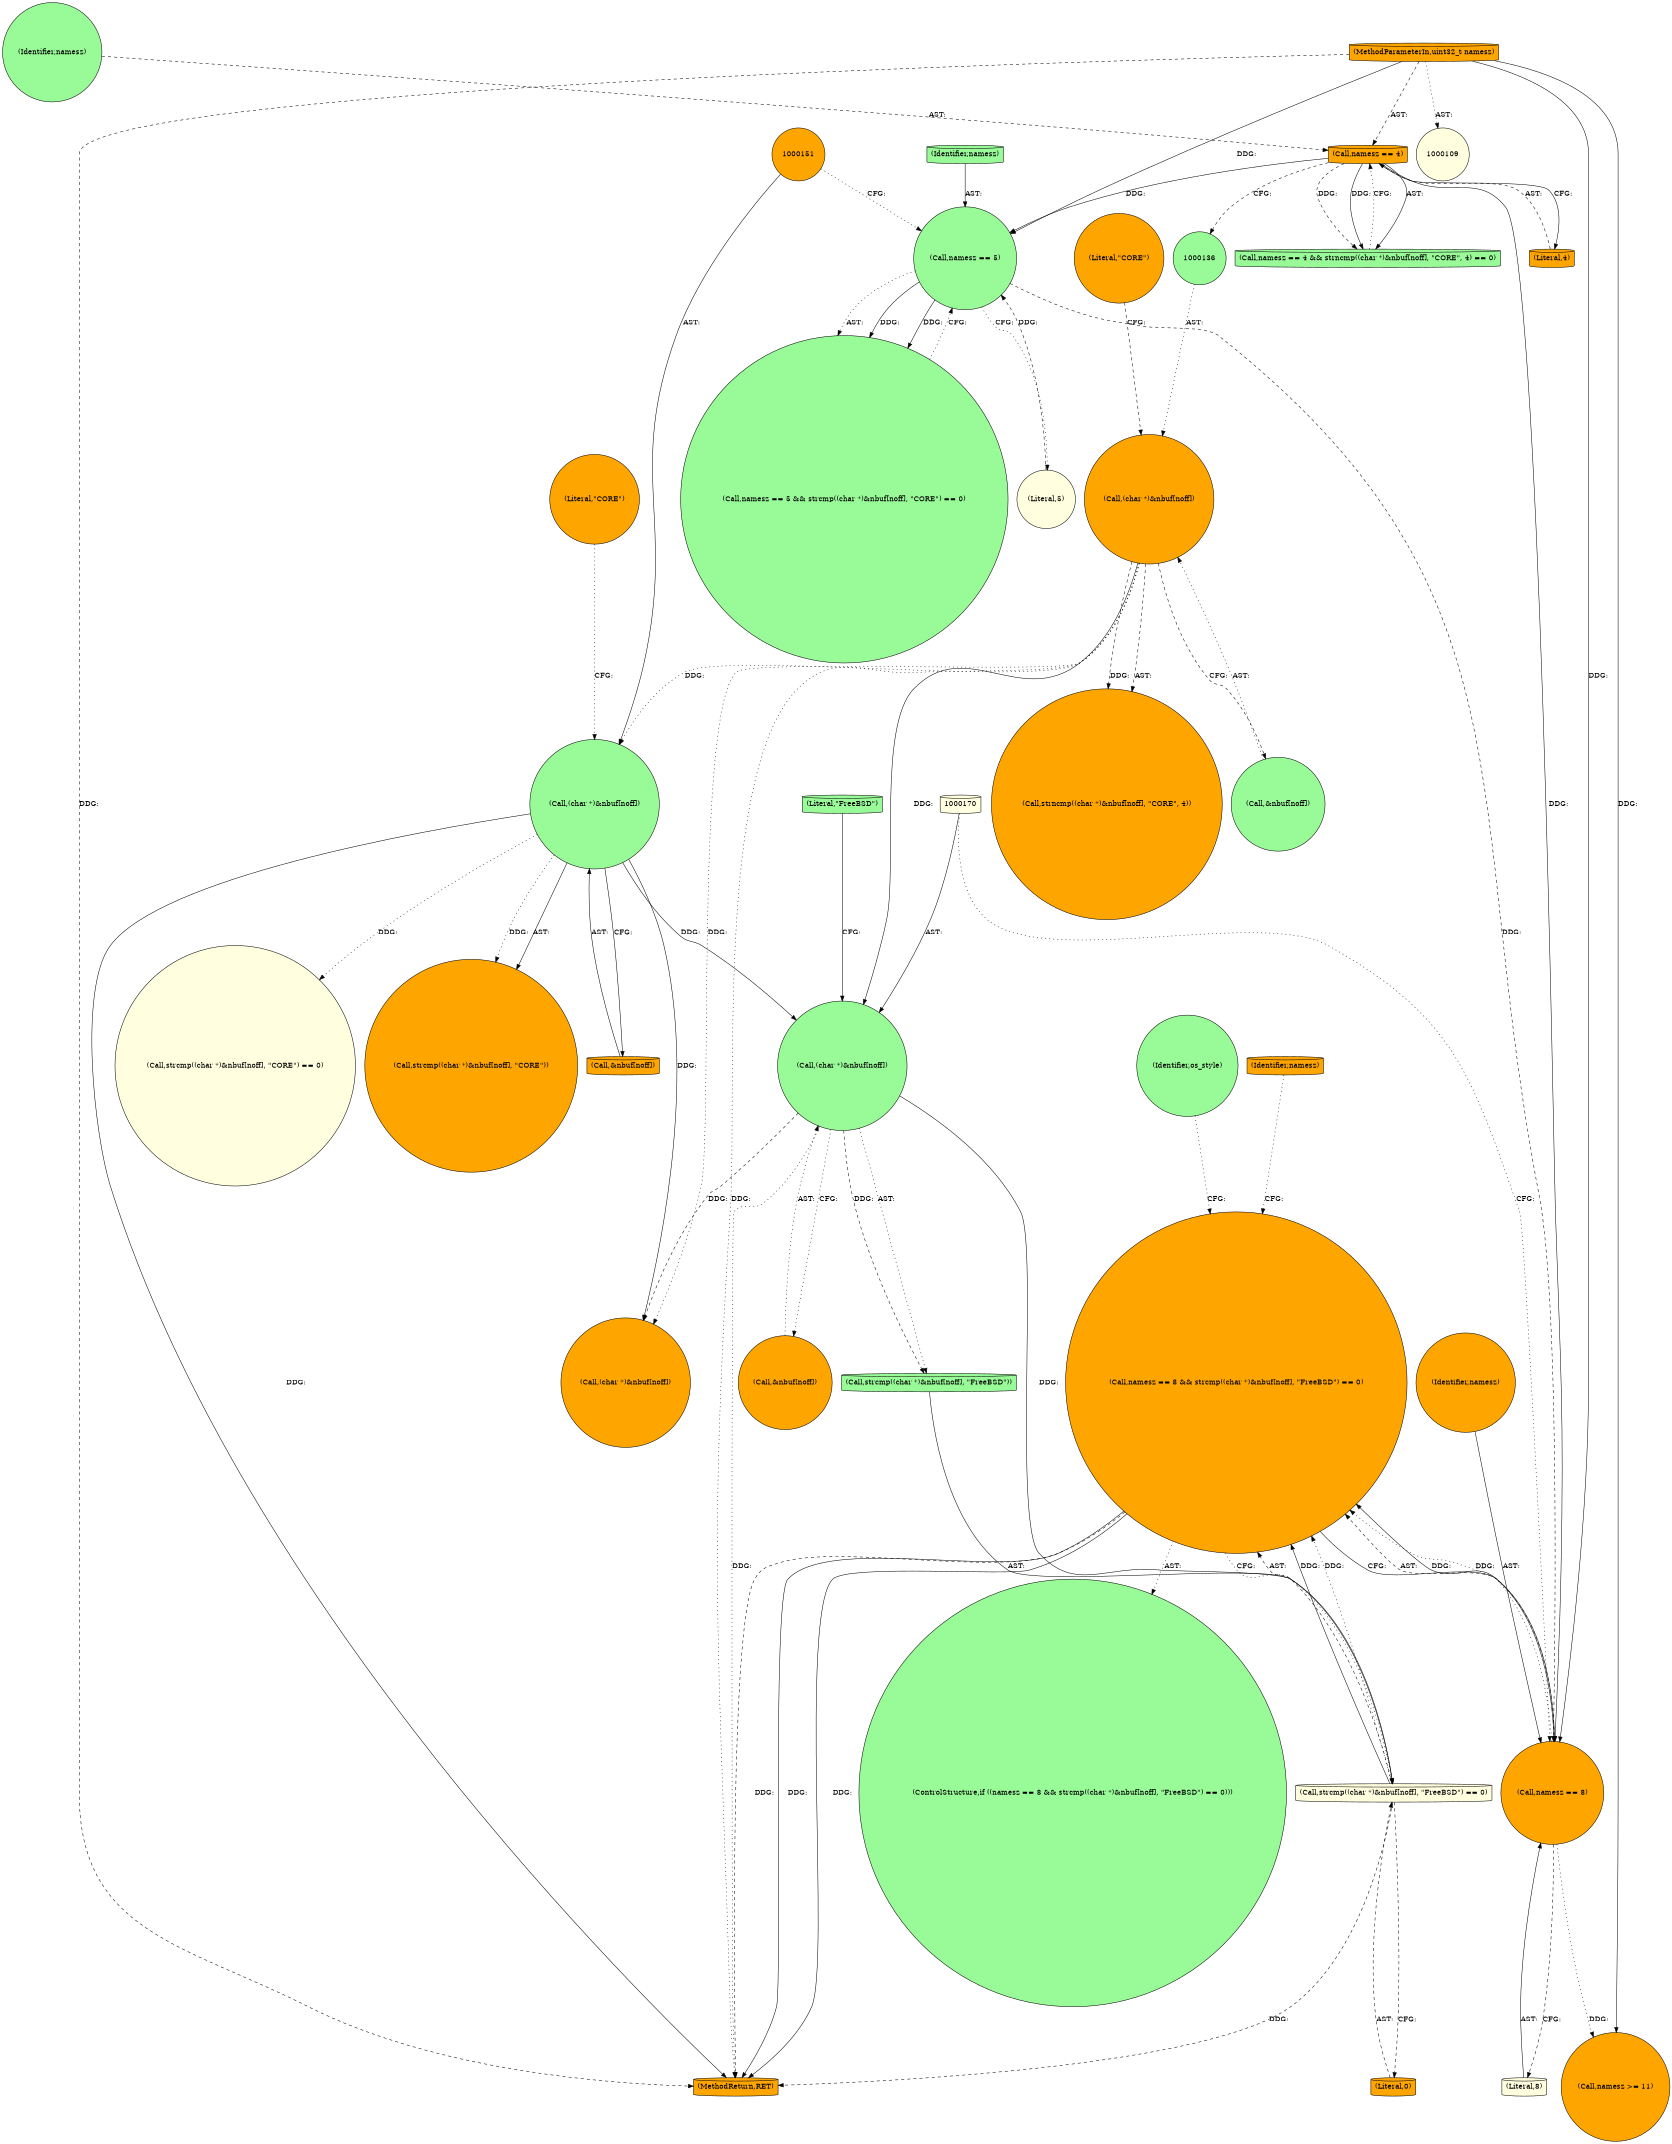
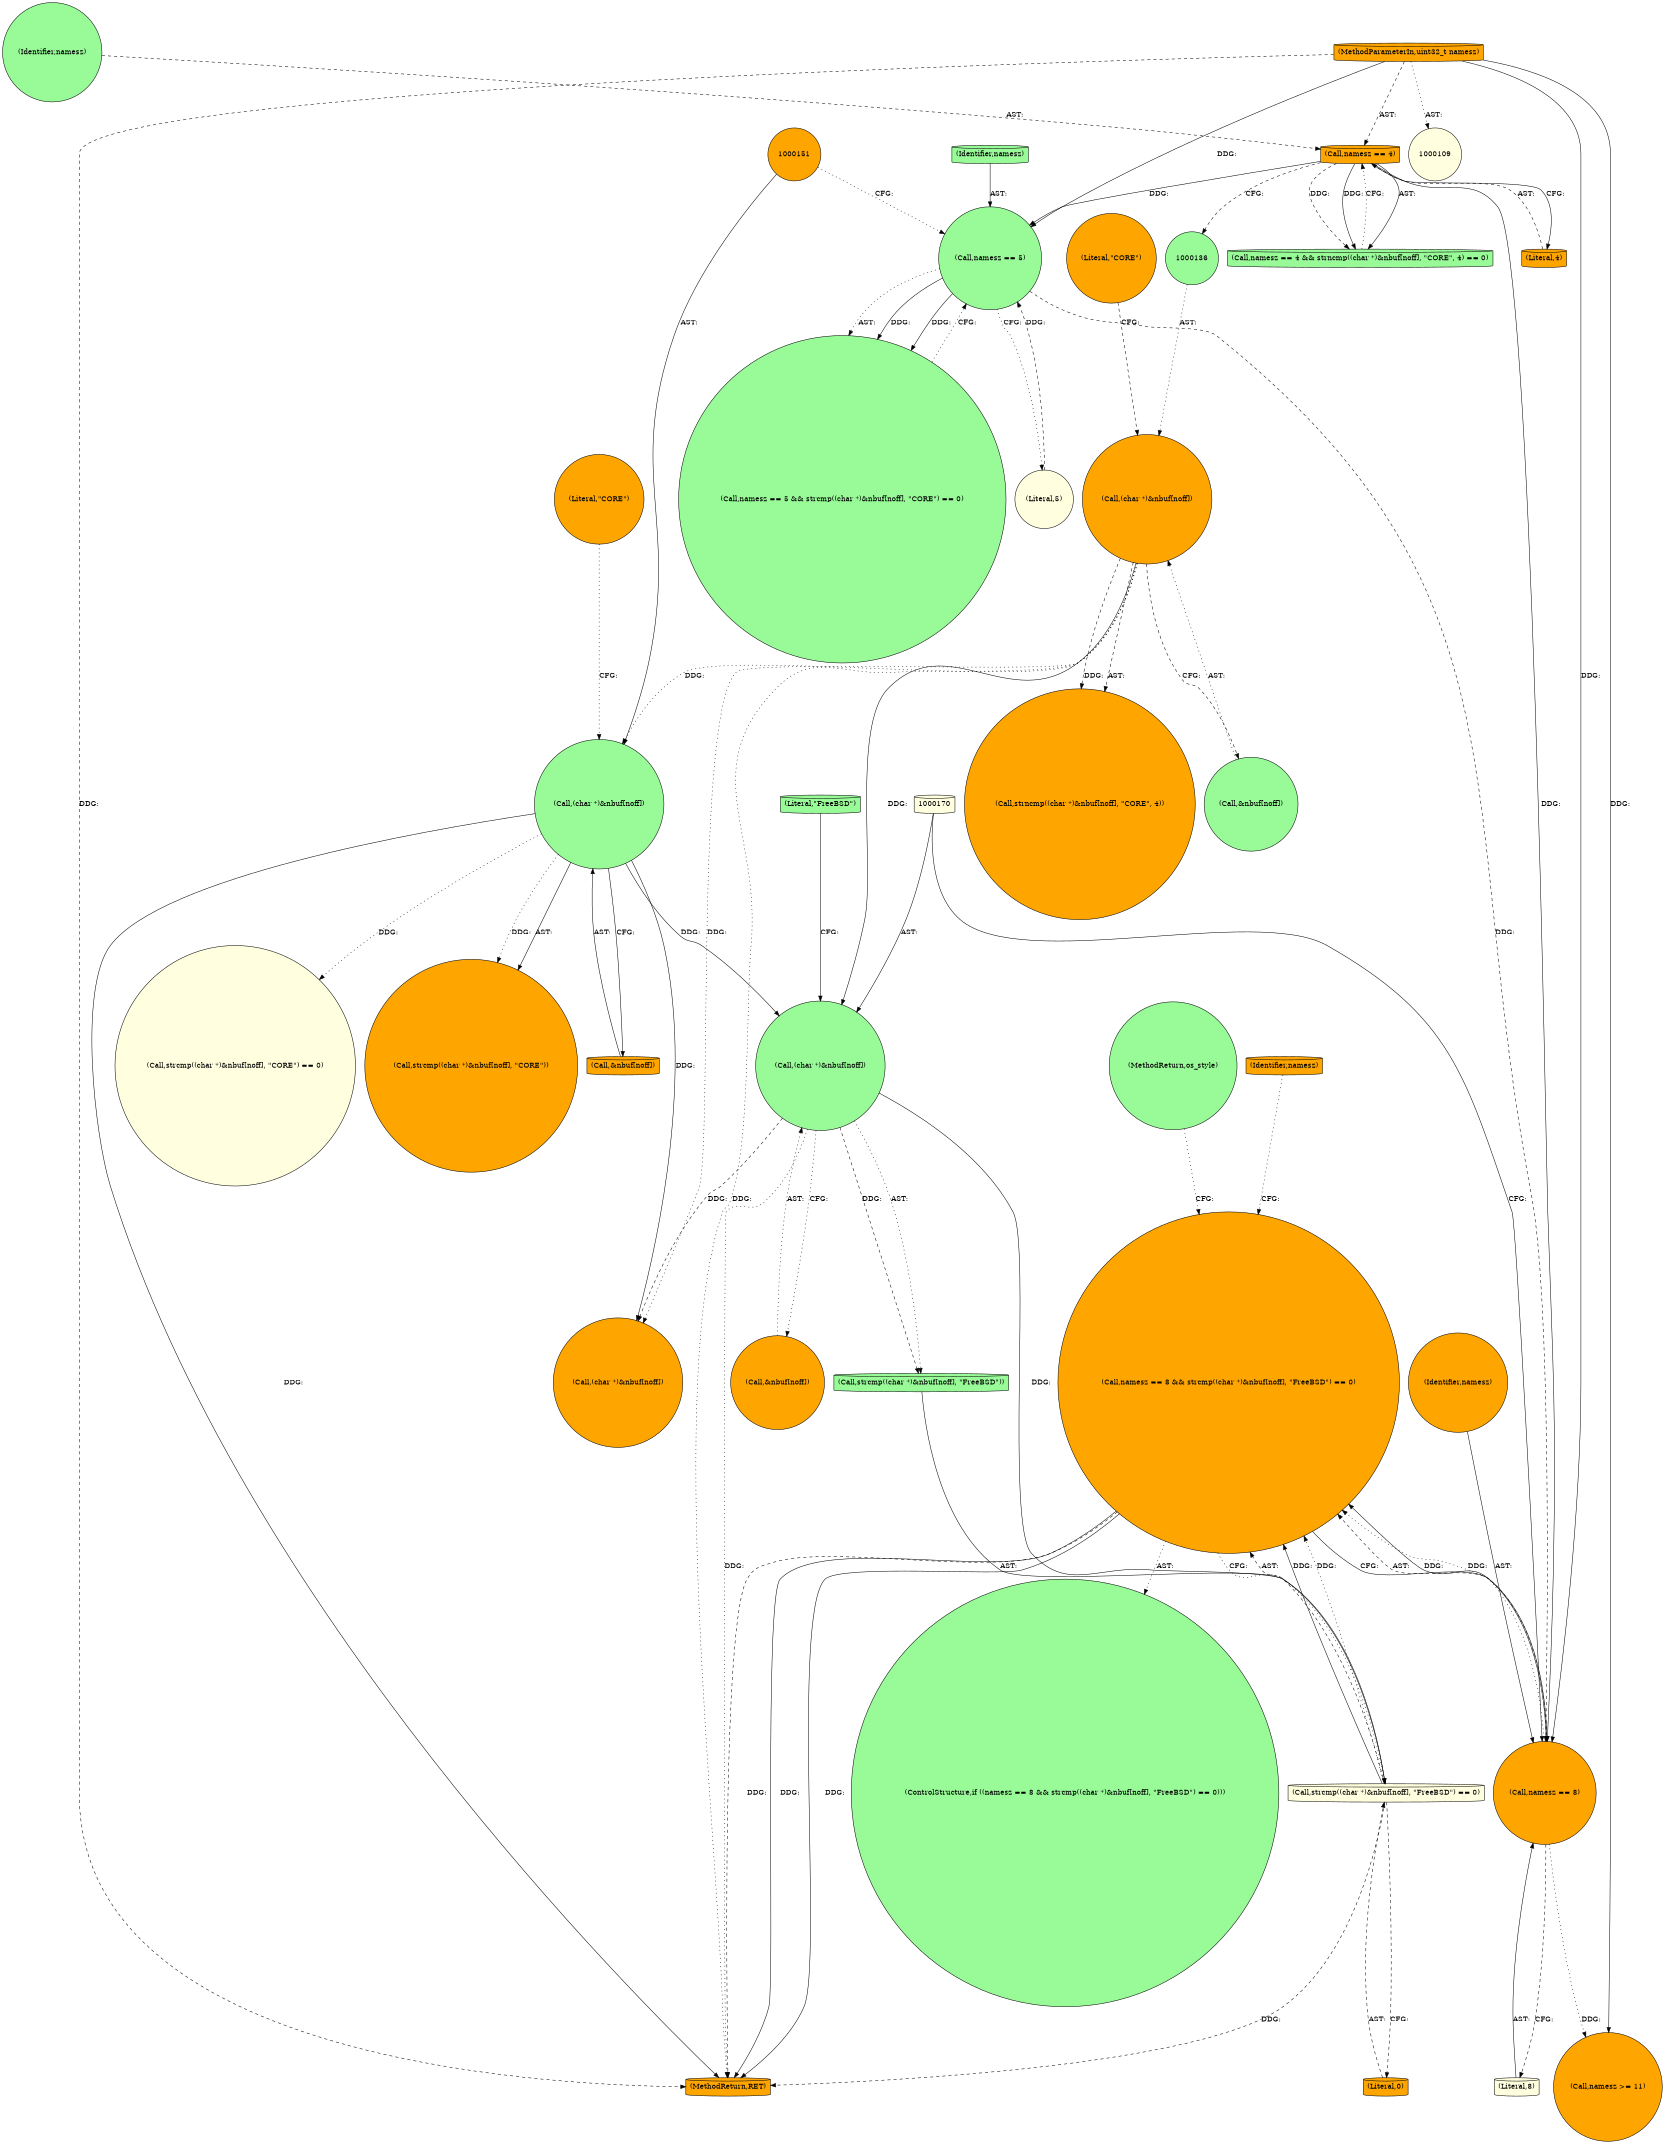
node "(Identifier,os_style)": label "(Identifier,os_style)" -> "(MethodReturn,os_style)"
edge "1000170" -> "(Call,namesz == 8)": style dotted -> solid
